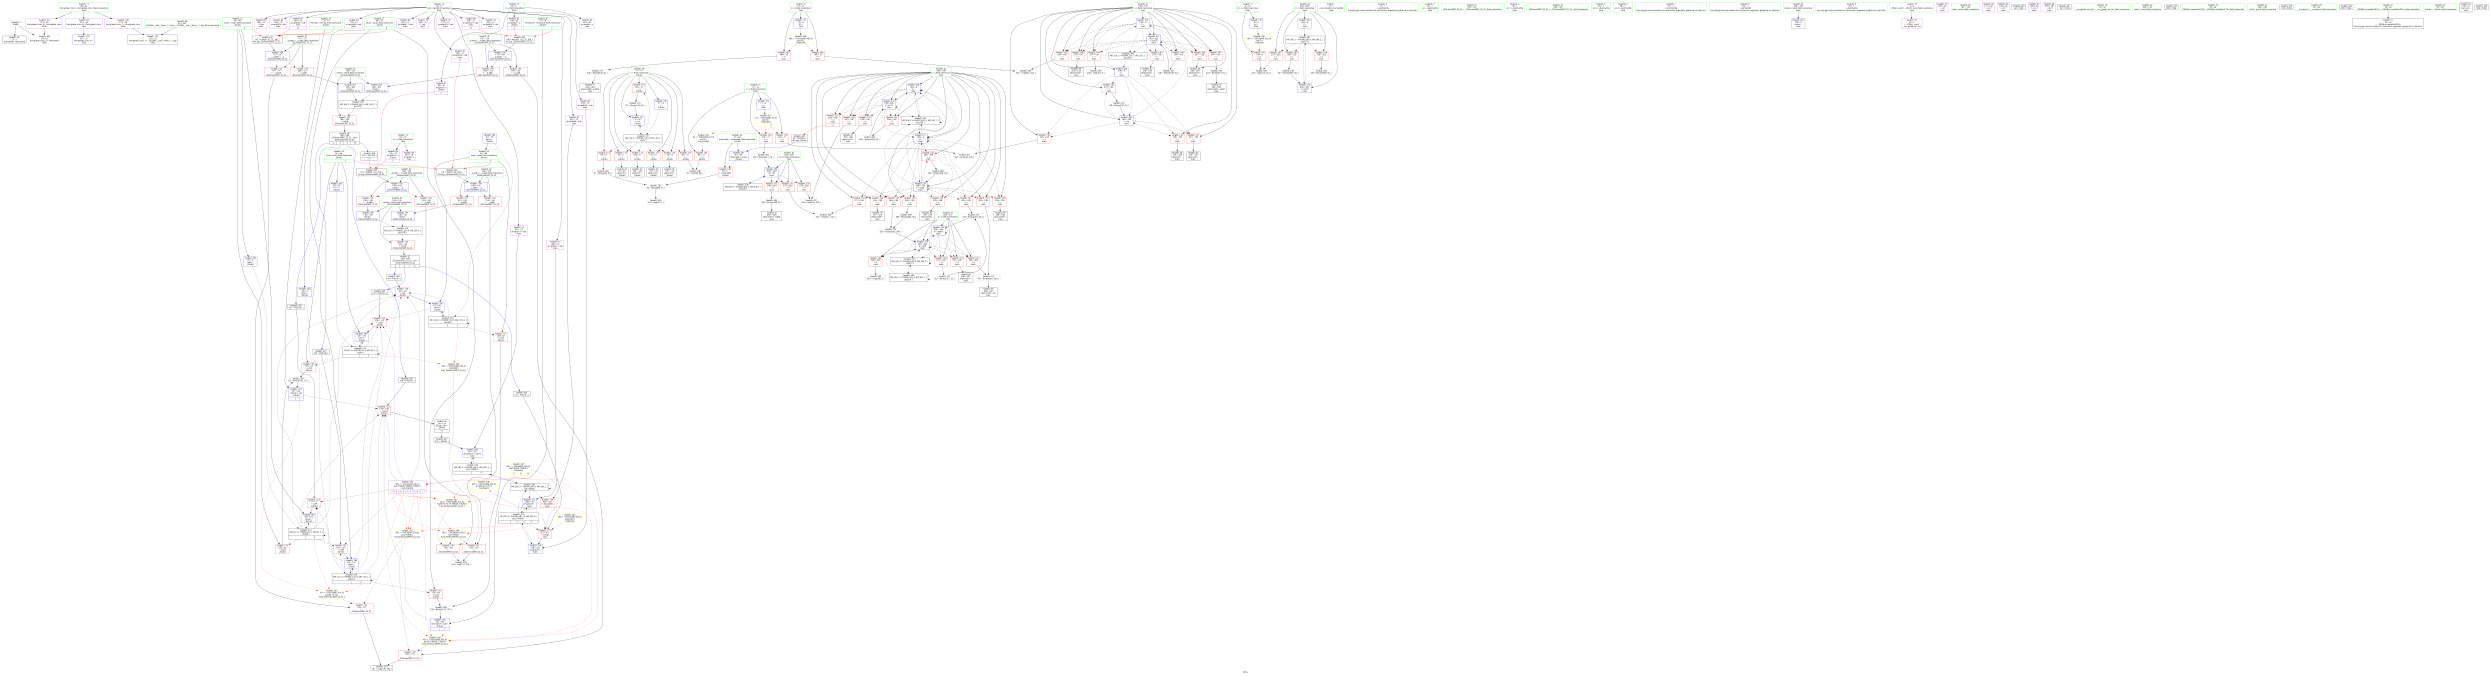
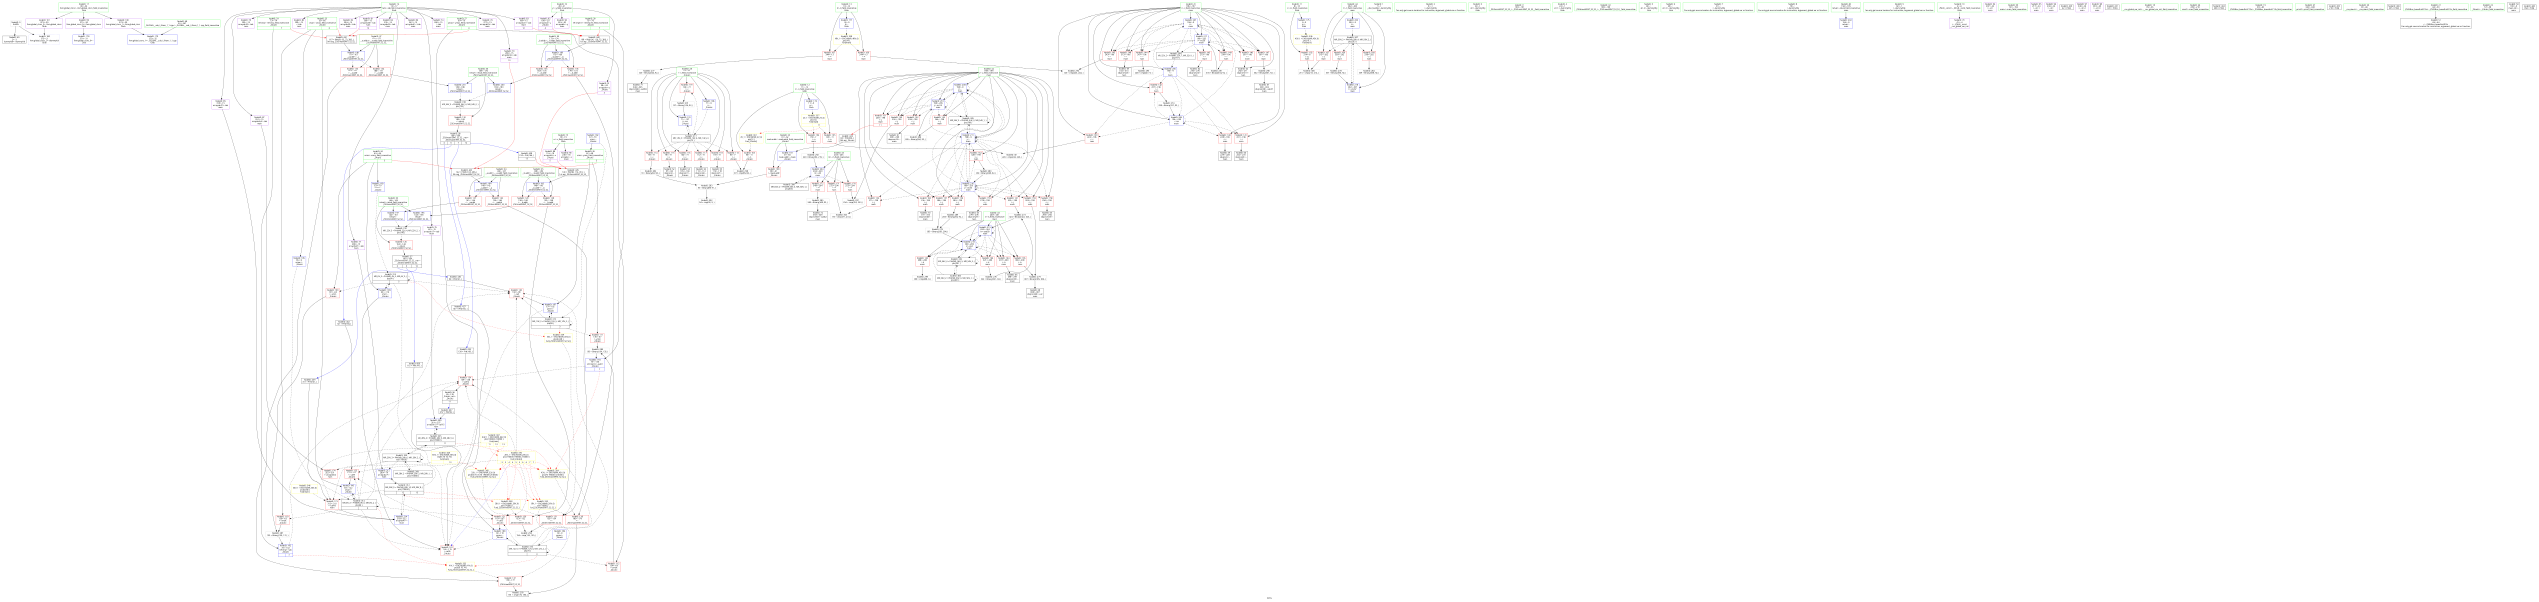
edge "NodeID: 27" -> "NodeID: 184": removed
edge "NodeID: 426" -> "NodeID: 181": color blue -> black
edge "NodeID: 122" -> "NodeID: 189": reversed
node "NodeID: 309": added
node "NodeID: 370": color purple -> yellow
